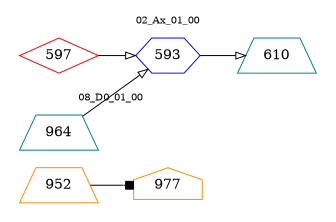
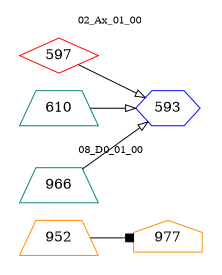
edge "593" -> "610": reversed
node "964": label "964" -> "966"
